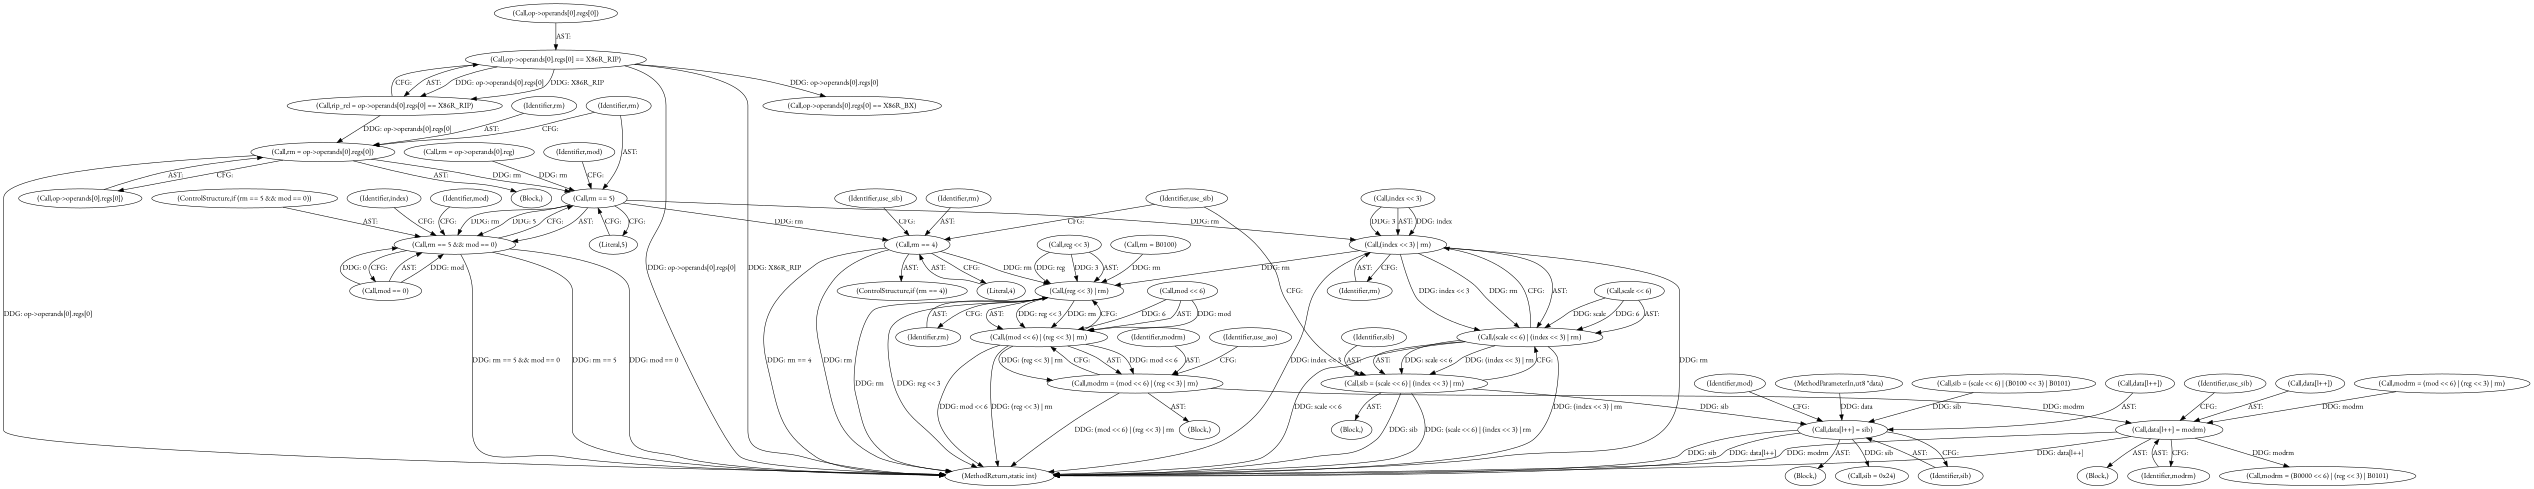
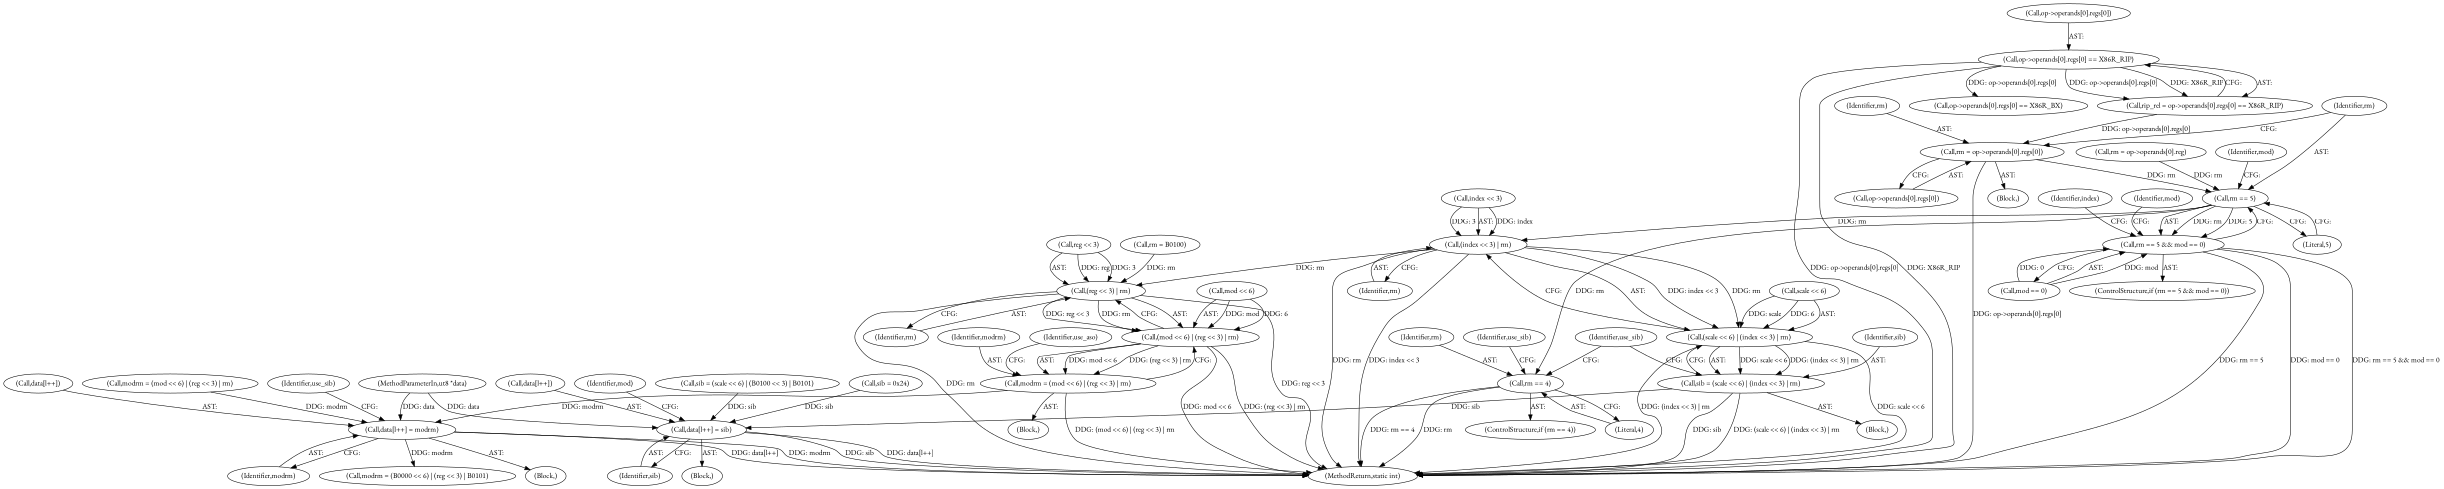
edge "(ControlStructure,if (rm == 5 && mod == 0))" -> "(Call,rm == 5 && mod == 0)": reversed
edge "(Call,rm == 4)" -> "(Call,(reg << 3) | rm)": removed, label "DDG: rm"
edge "(MethodParameterIn,ut8 *data)" -> "(Call,data[l++] = modrm)": added, label "DDG: data"
edge "(Call,data[l++] = sib)" -> "(Call,sib = 0x24)": reversed
